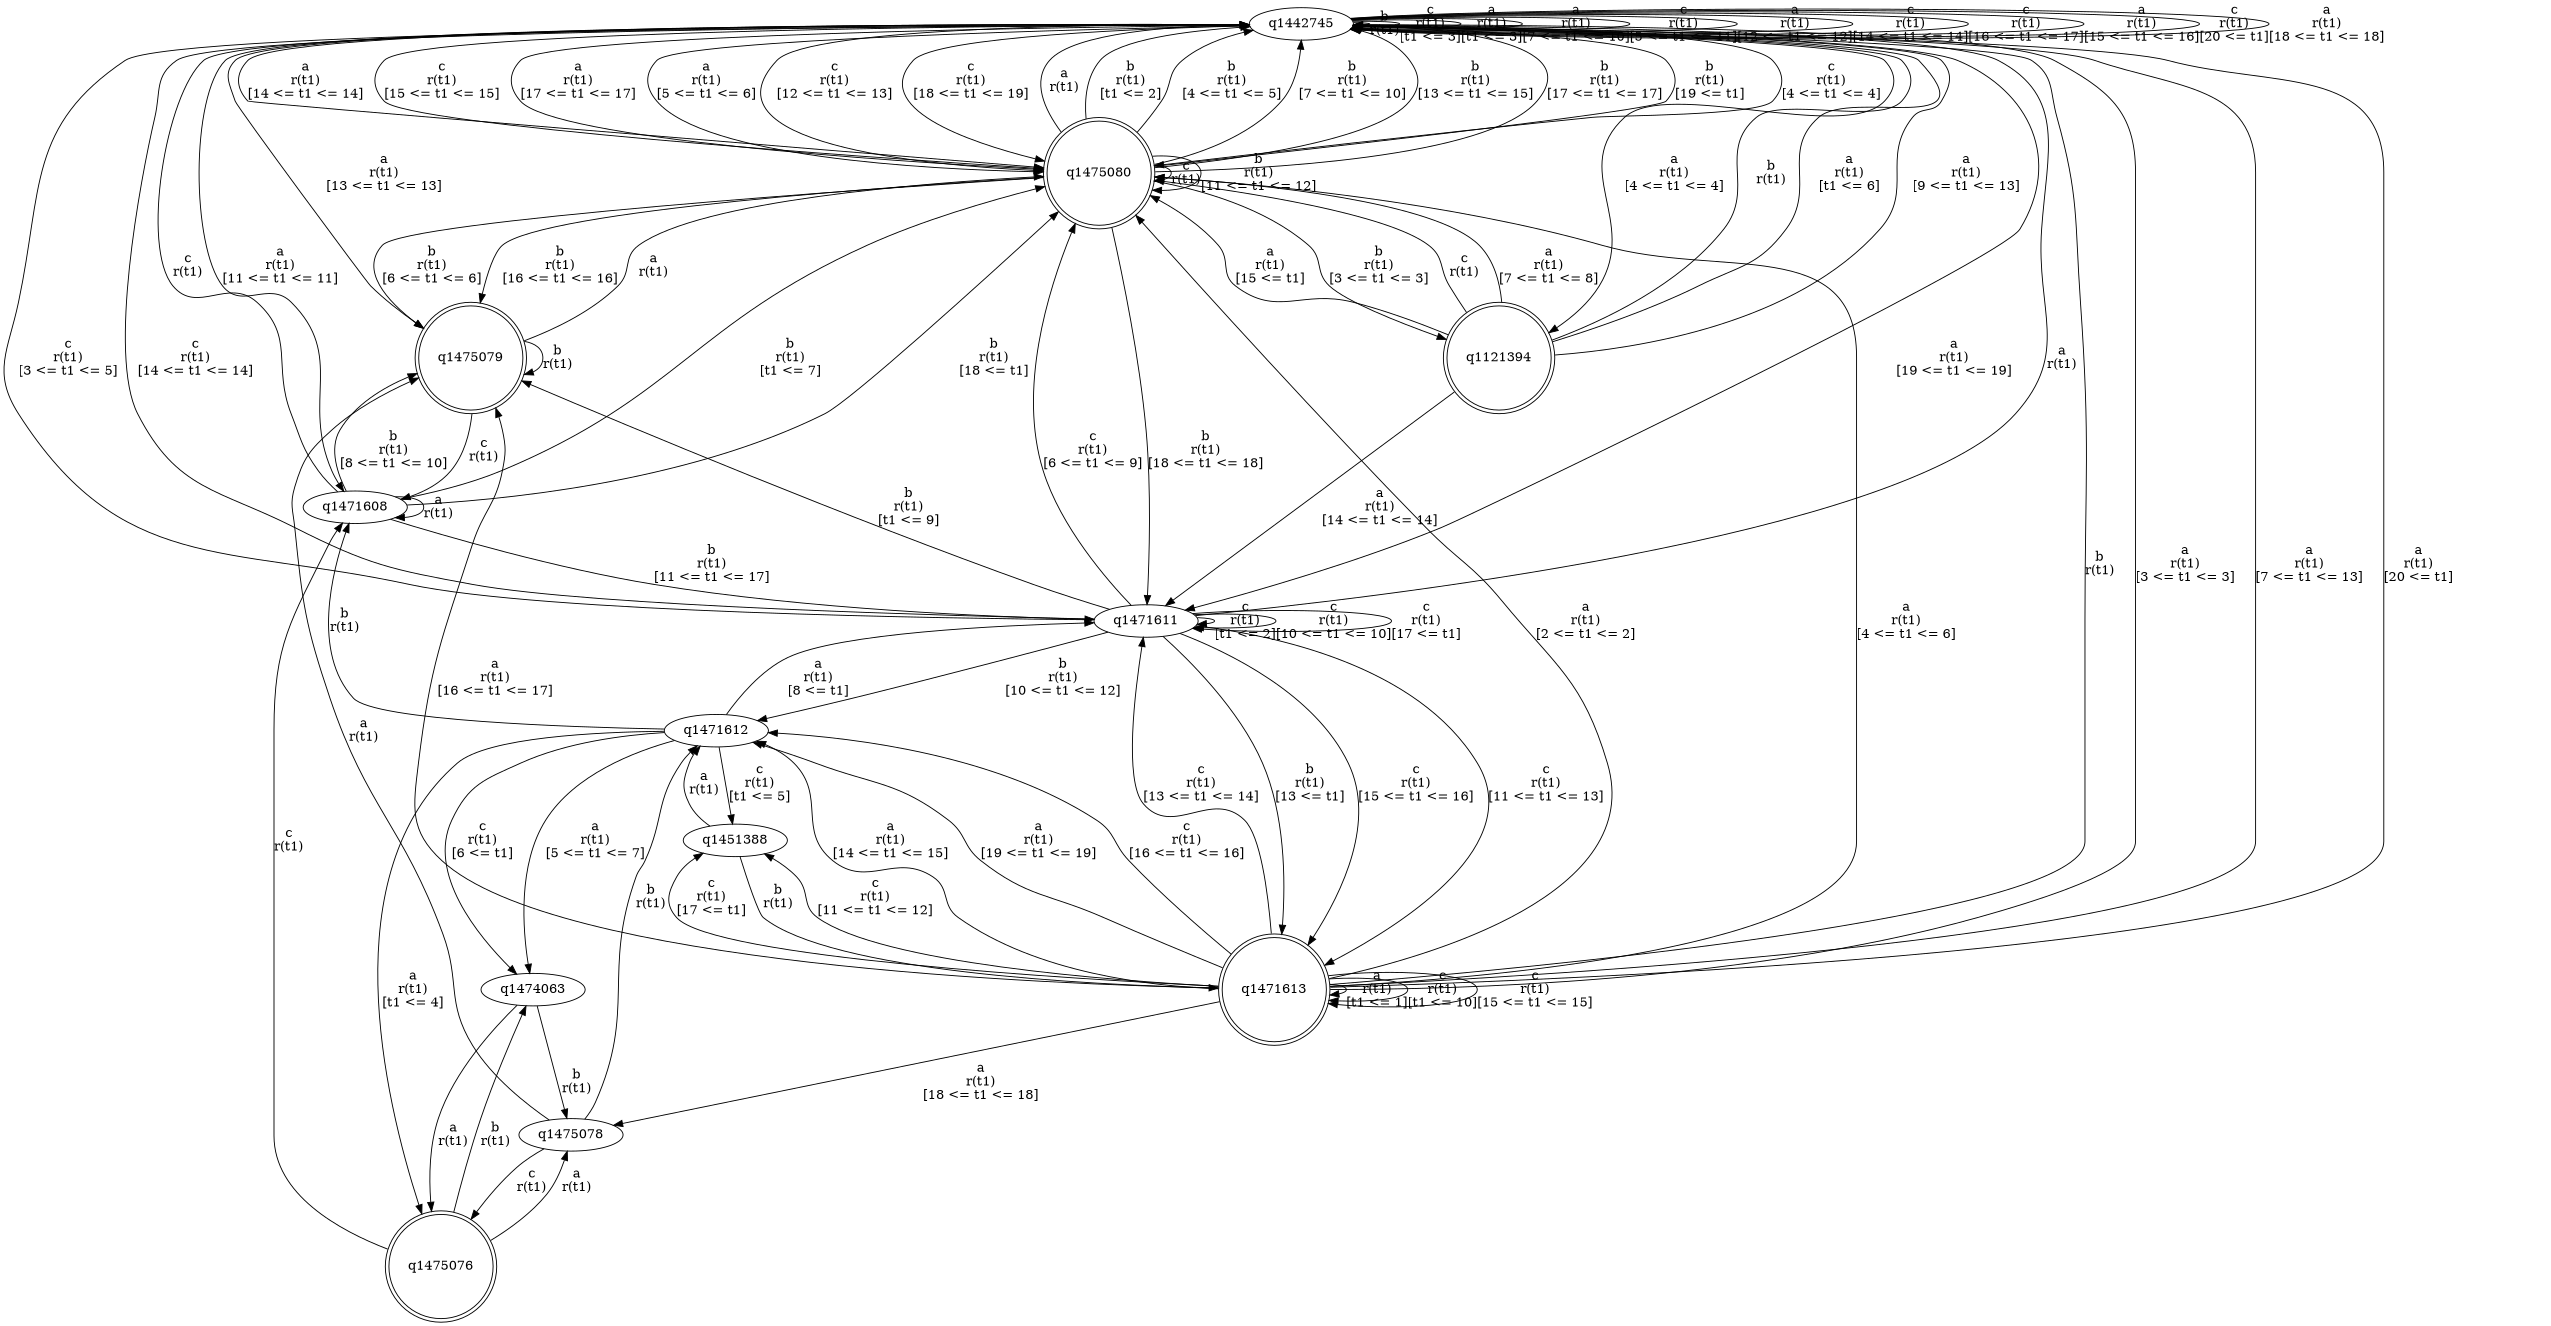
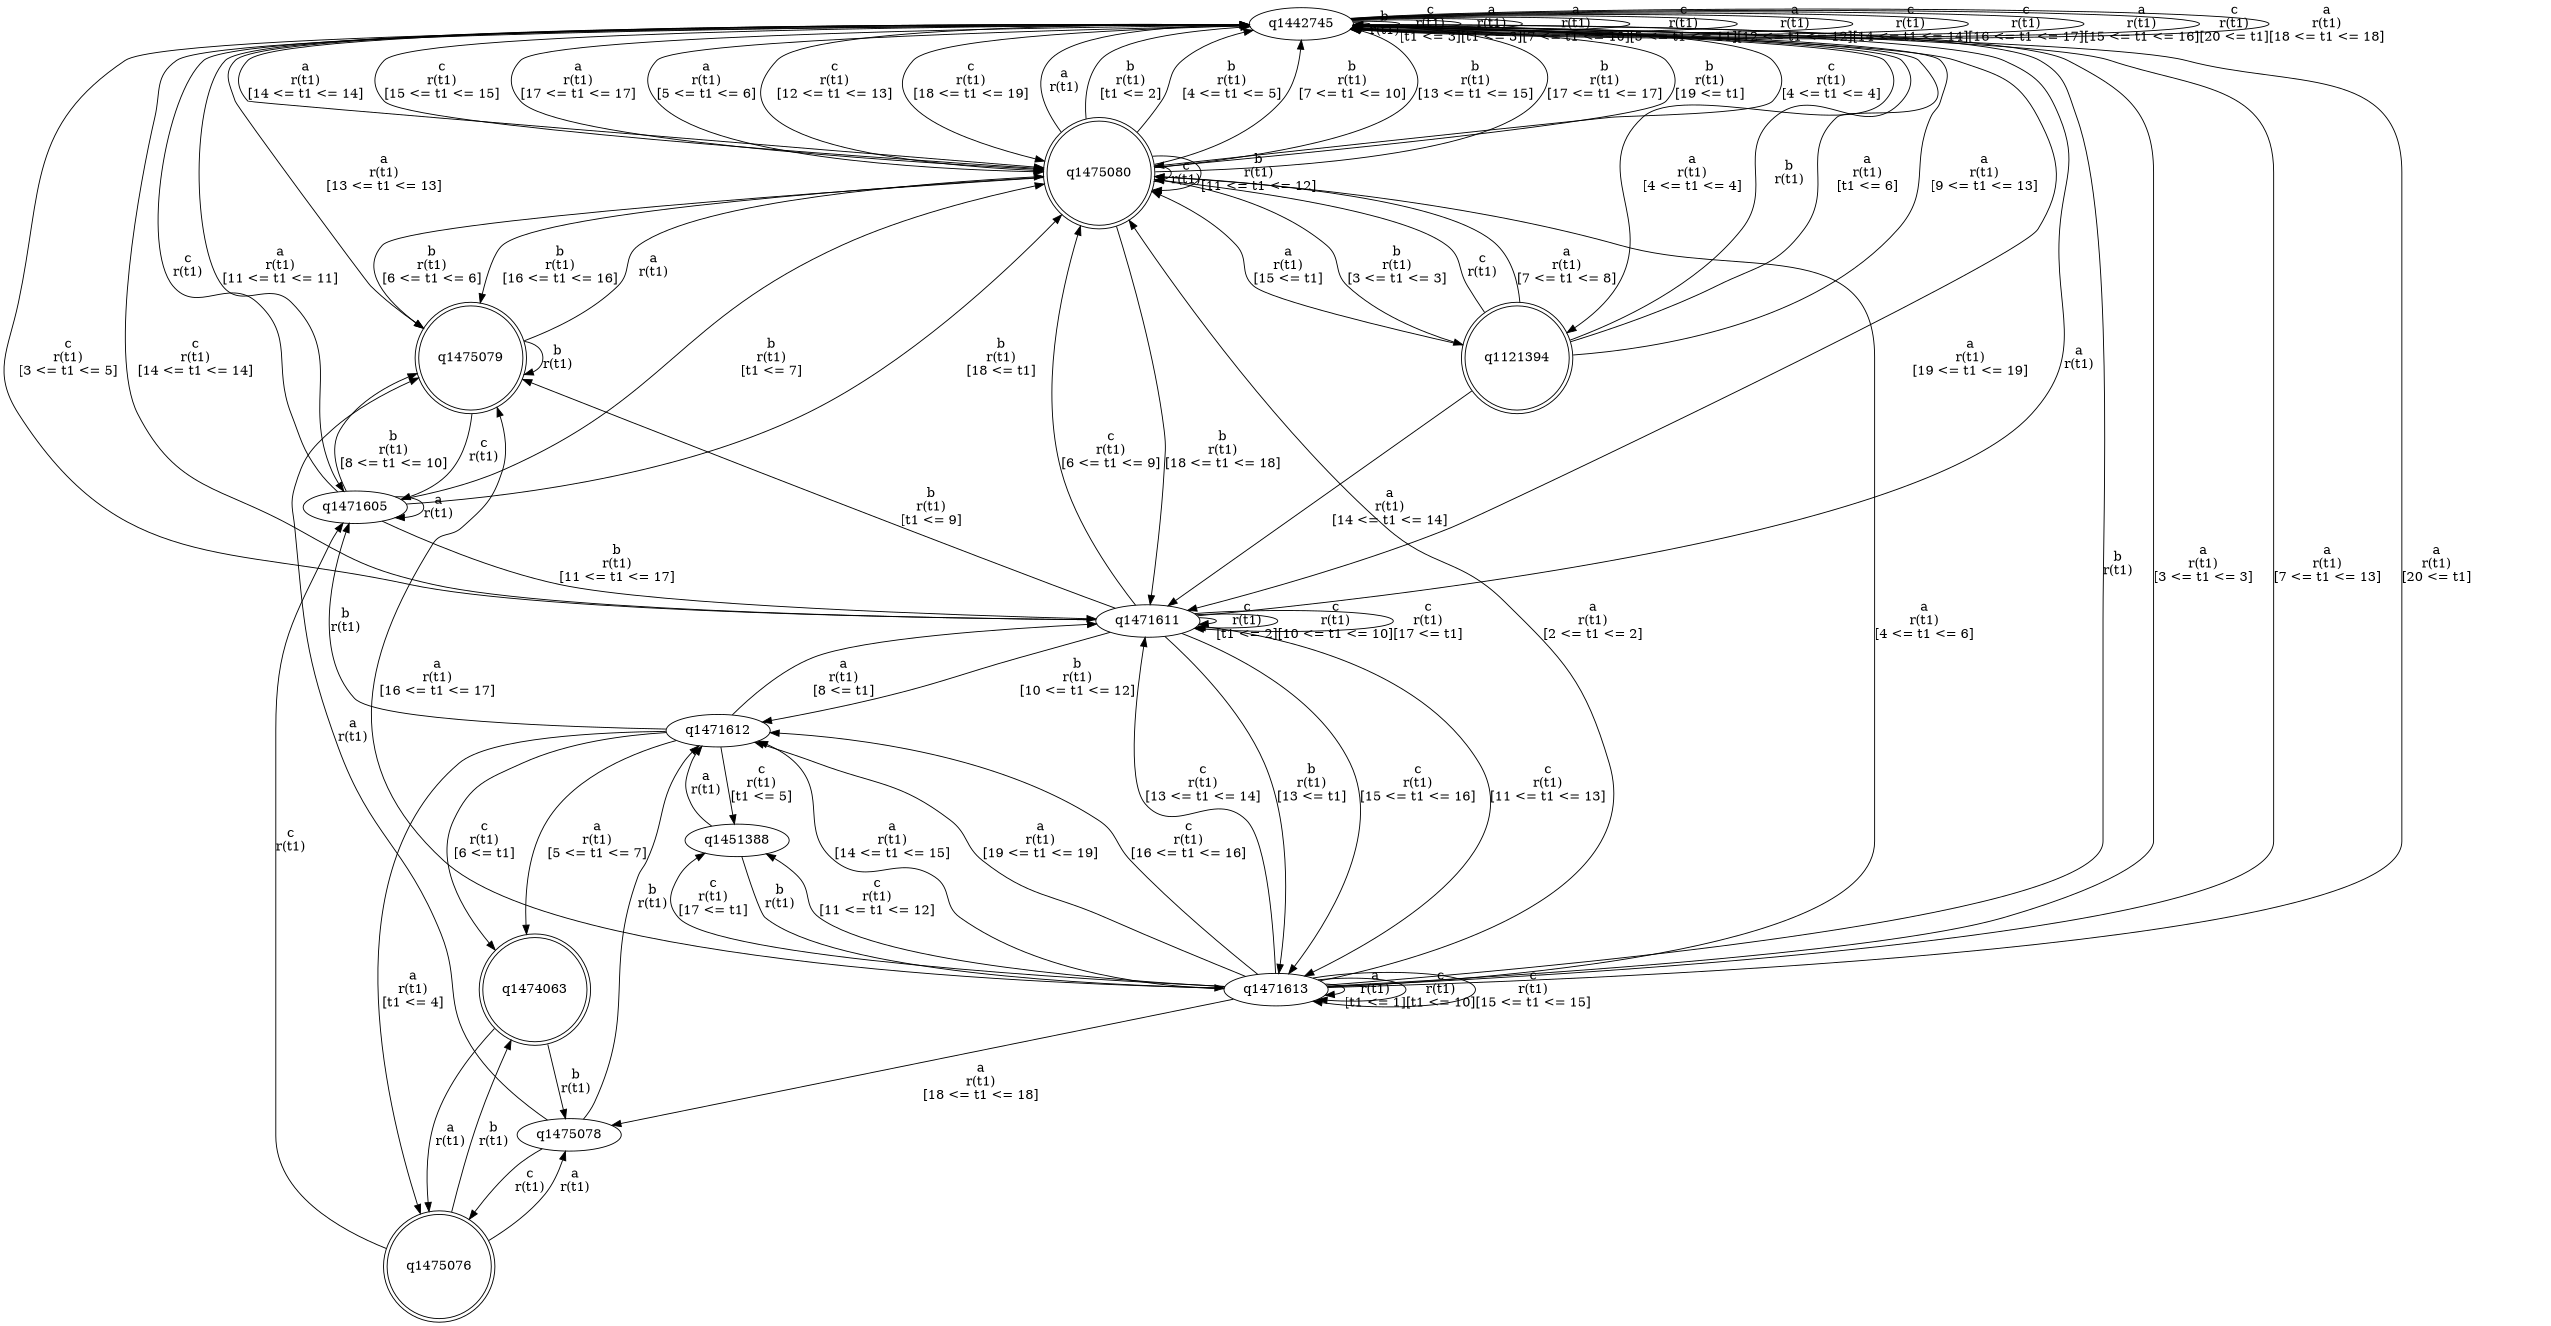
node "q1471608": label "q1471608" -> "q1471605"
node "q1474063": shape ellipse -> doublecircle
node "q1471613": shape doublecircle -> ellipse
